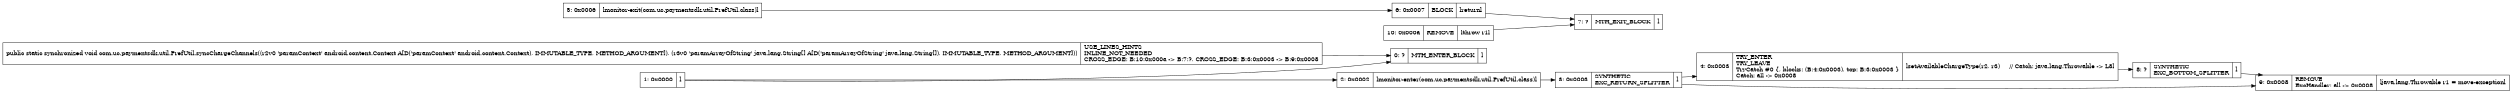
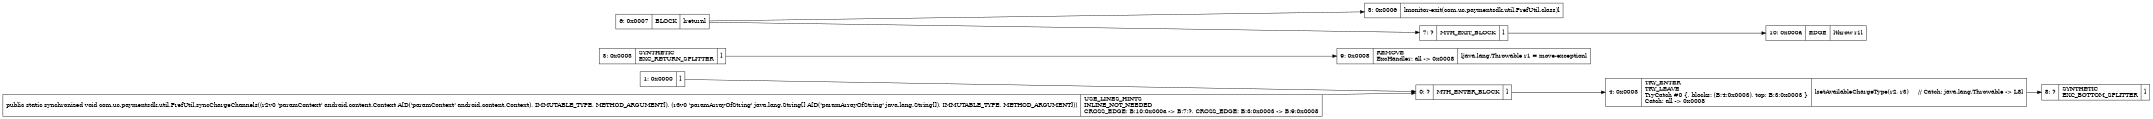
edge "5: 0x0006" -> "6: 0x0007": reversed
edge "10: 0x000a" -> "7: ?": reversed
node "10: 0x000a": text "REMOVE" -> "EDGE"
edge "8: ?" -> "9: 0x0008": removed
edge "3: 0x0003" -> "4: 0x0003": now "0: ?" -> "4: 0x0003"
node "2: 0x0002": removed
